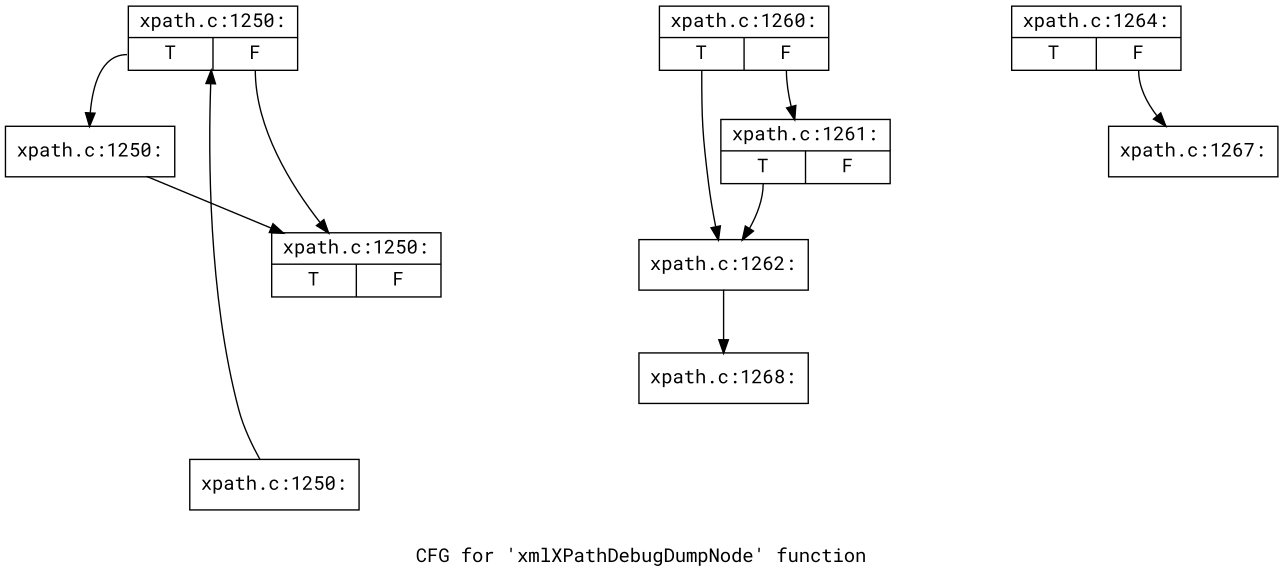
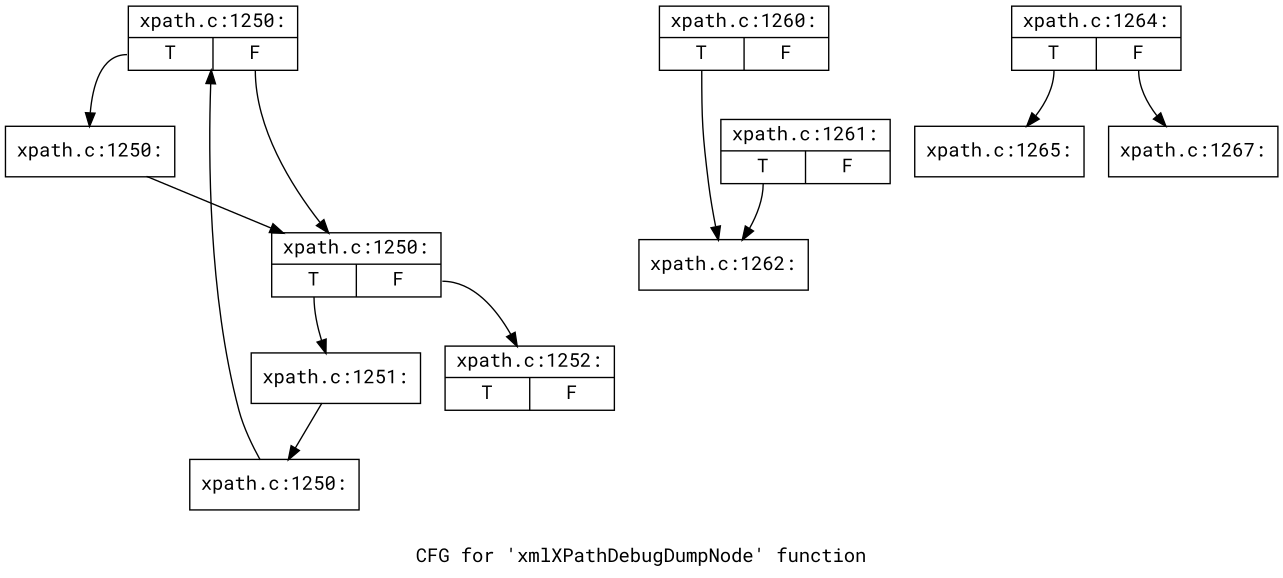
edge "xpath.c:1260:" -> "xpath.c:1261:": removed
node "xpath.c:1265:": added
node "xpath.c:1251:": added
node "xpath.c:1252:": added
node "xpath.c:1268:": removed
